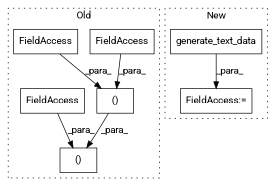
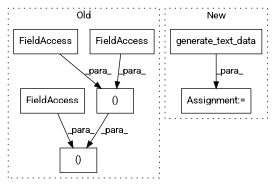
node "FieldAccess:=": label "FieldAccess:=" -> "Assignment:="
